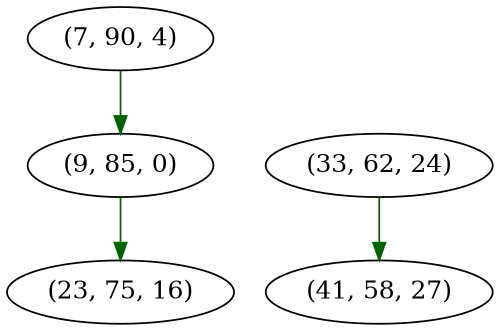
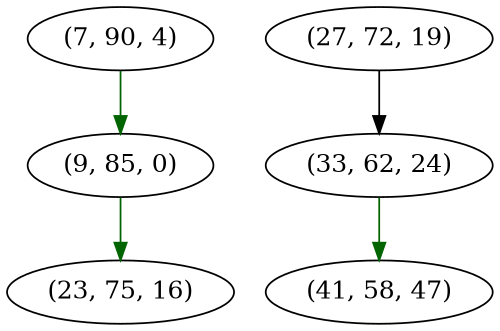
node "(27, 72, 19)": added
node "(41, 58, 27)": label "(41, 58, 27)" -> "(41, 58, 47)"
